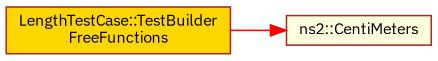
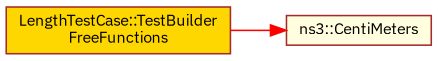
node "ns2::CentiMeters": label "ns2::CentiMeters" -> "ns3::CentiMeters"
